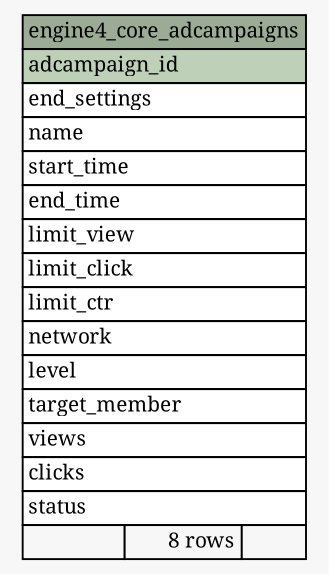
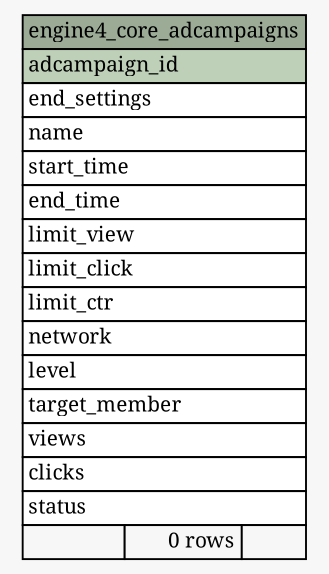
node "engine4_core_adcampaigns": text "8 rows" -> "0 rows"
